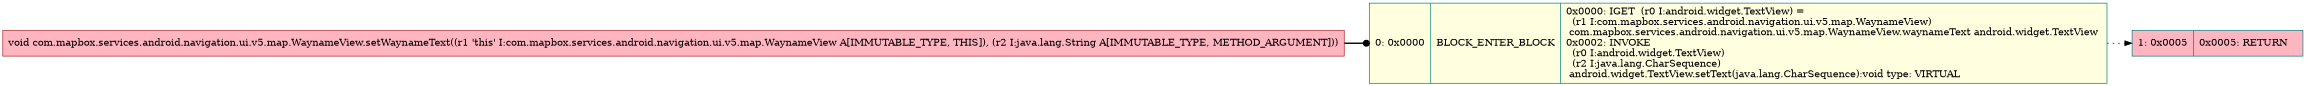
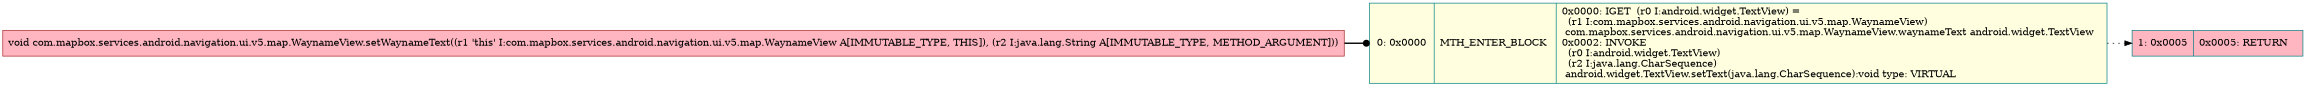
node "0: 0x0000": text "BLOCK_ENTER_BLOCK" -> "MTH_ENTER_BLOCK"
